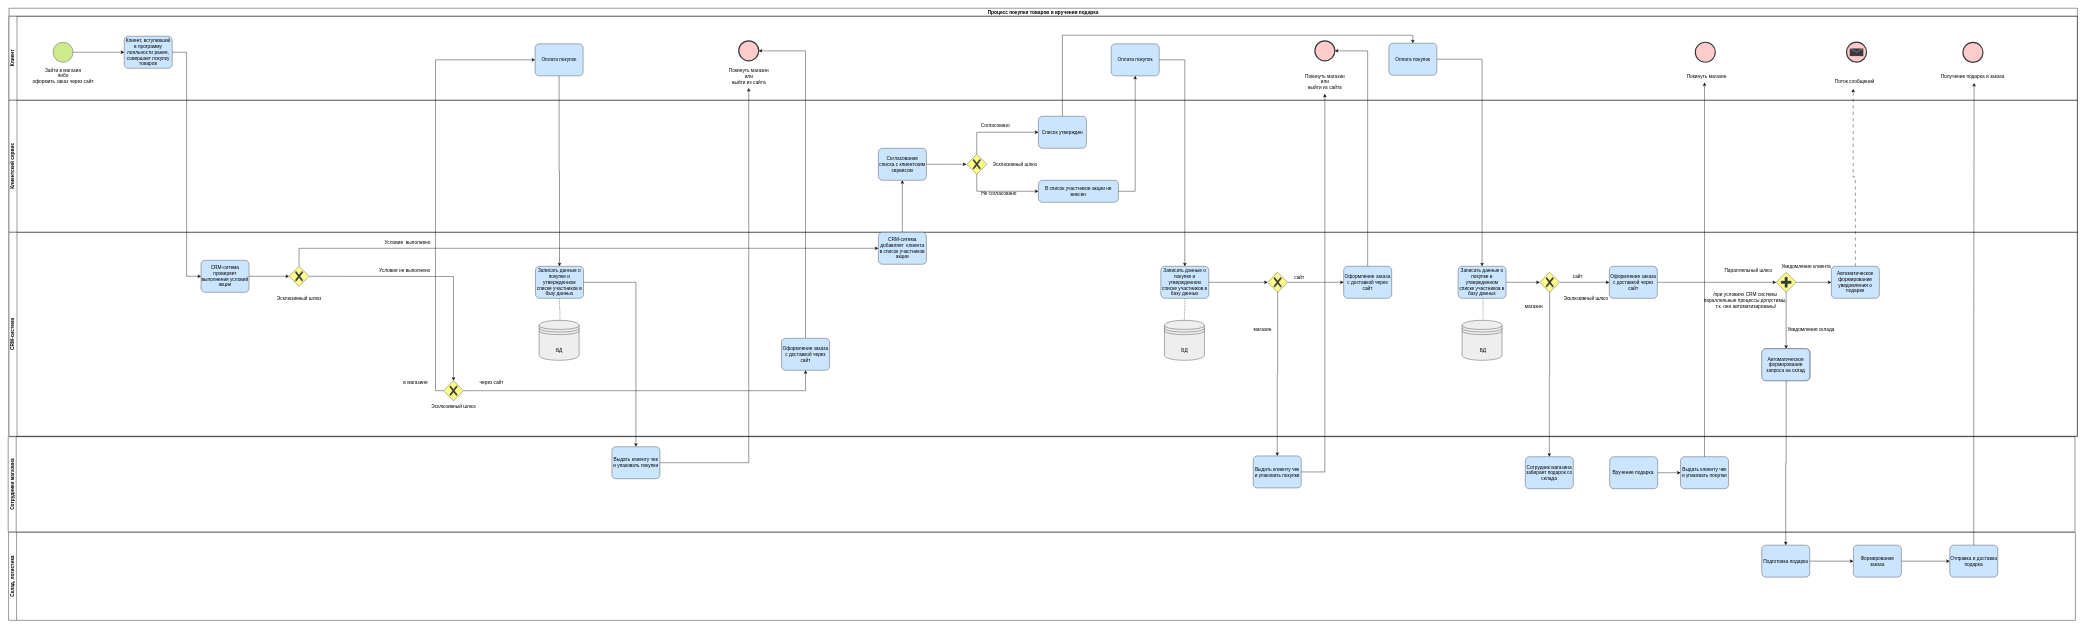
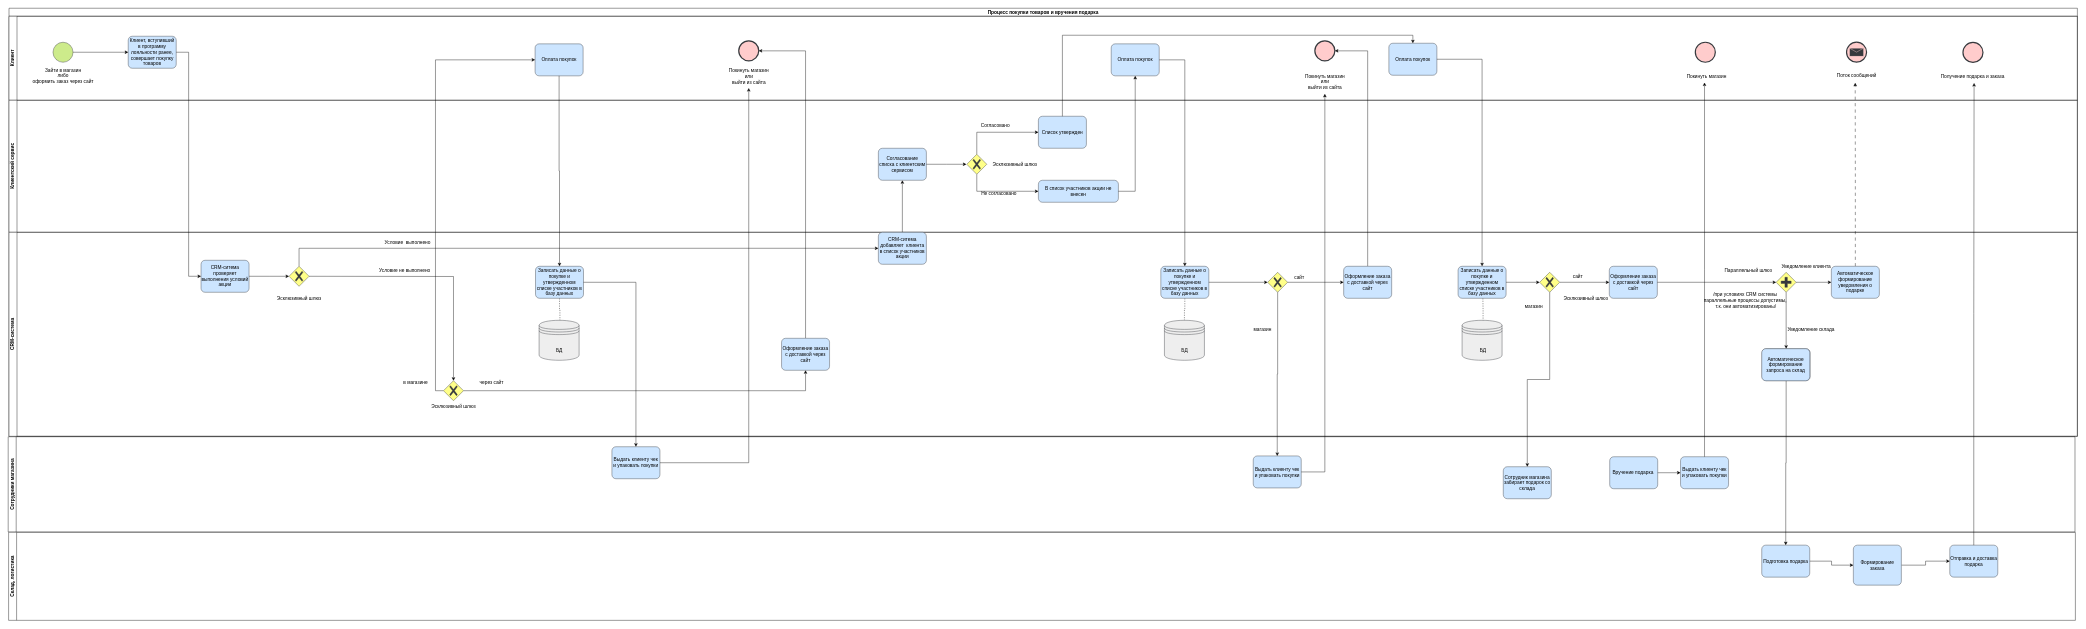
node "Клиент, вступивший в программу лояльности ранее, совершает покупку товаров": moved (148, 52) -> (152, 52)
node "Поток сообщений": moved (1854, 82) -> (1856, 76)
node "Сотрудник магазина забирает подарок со склада": moved (1549, 473) -> (1527, 483)
node "Формирование заказа": size 48x32 -> 48x40
